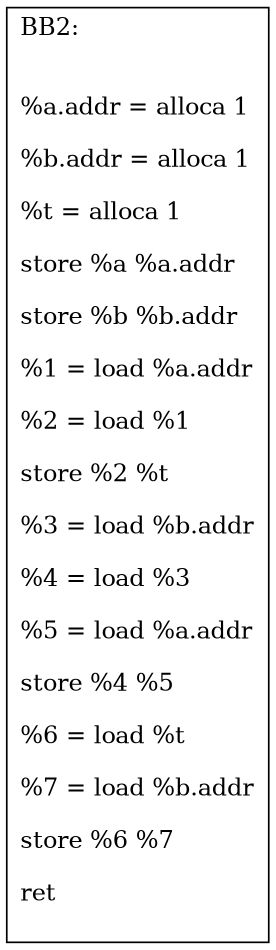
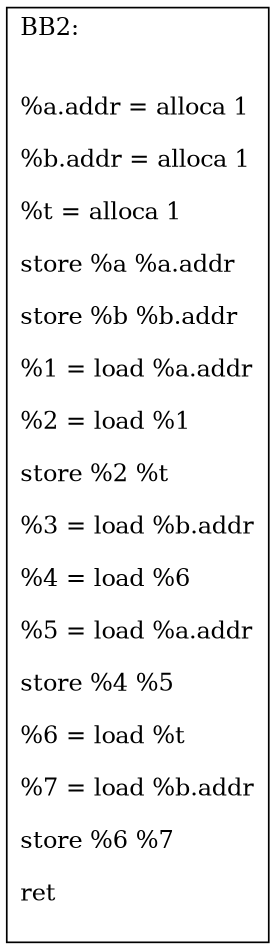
node "BB2:": text "%4 = load %3" -> "%4 = load %6"
